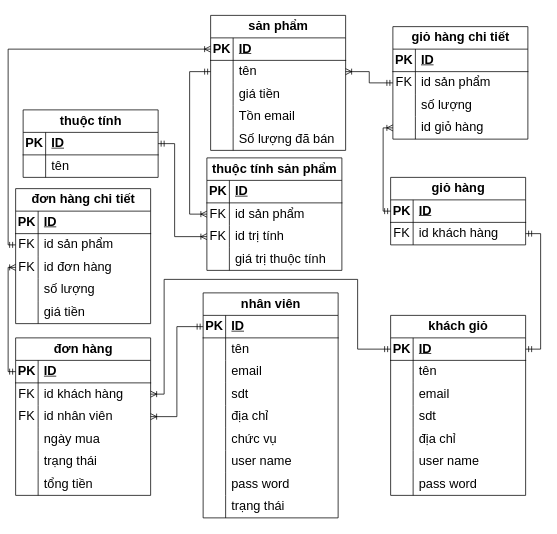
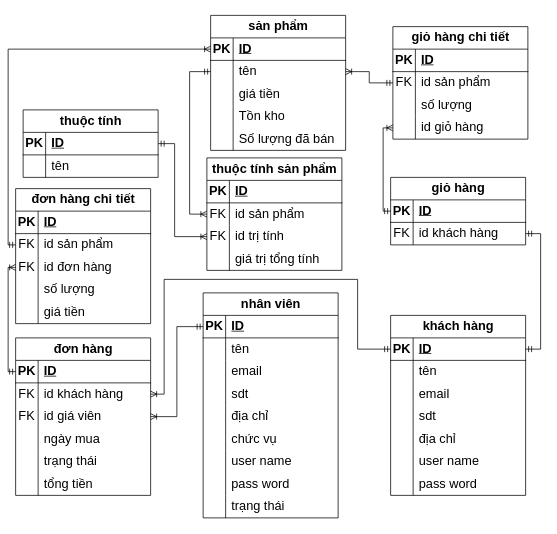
node "Tồn email": label "Tồn email" -> "Tồn kho"
node "giá trị thuộc tính": label "giá trị thuộc tính" -> "giá trị tổng tính"
node "khách giỏ": label "khách giỏ" -> "khách hàng"
node "id nhân viên": label "id nhân viên" -> "id giá viên"
